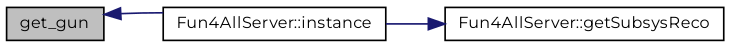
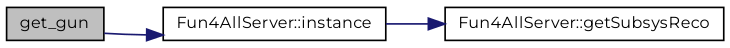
edge "Fun4AllServer::instance" -> "get_gun": reversed
